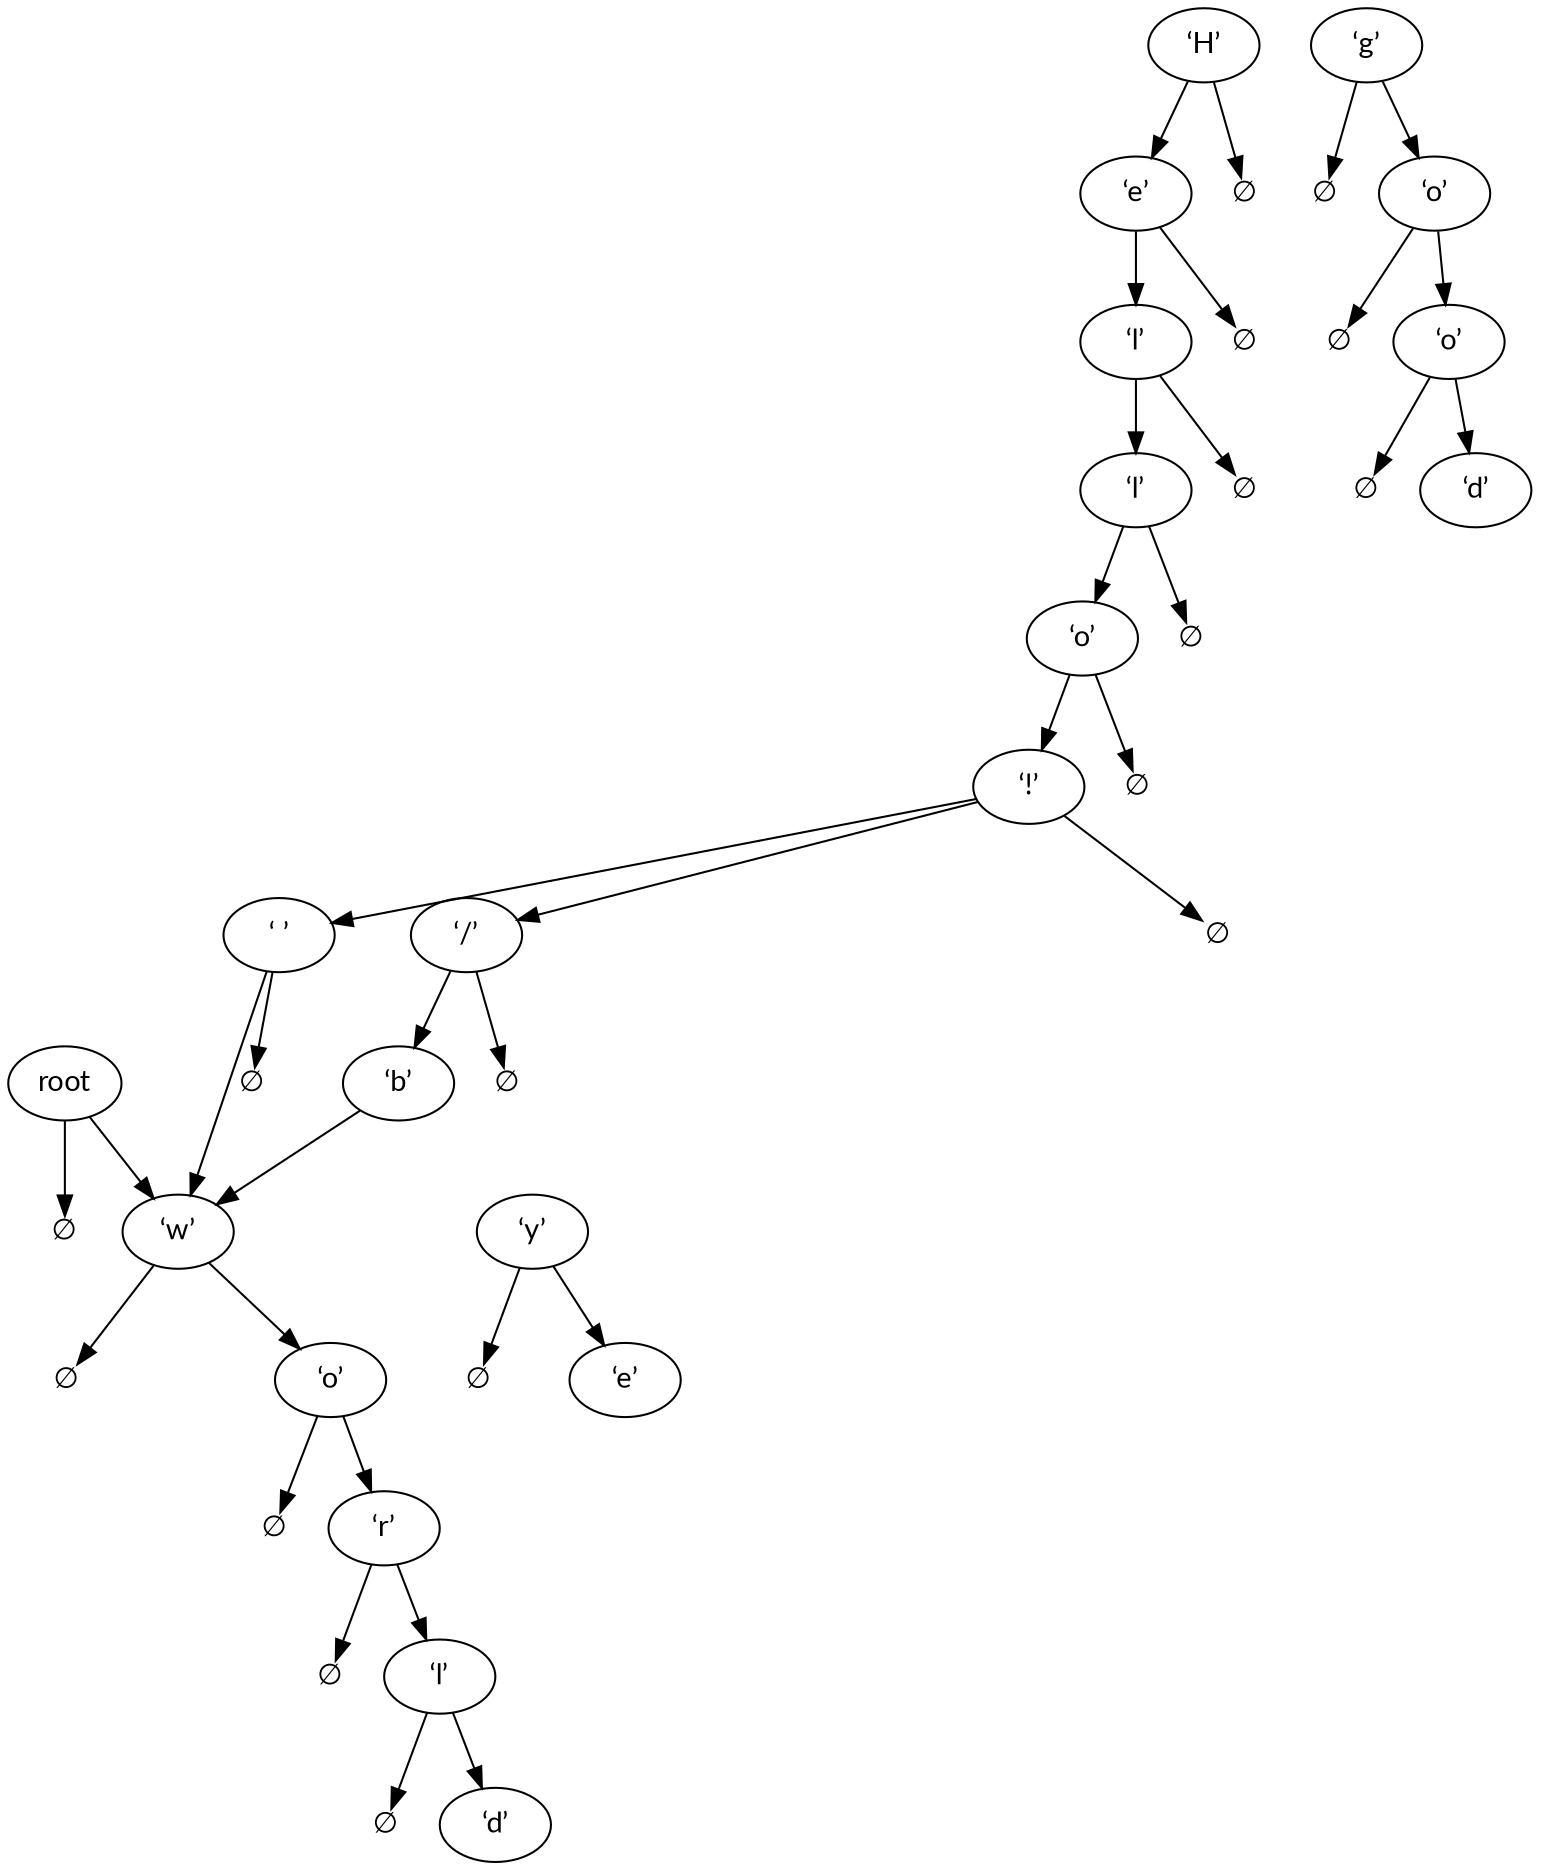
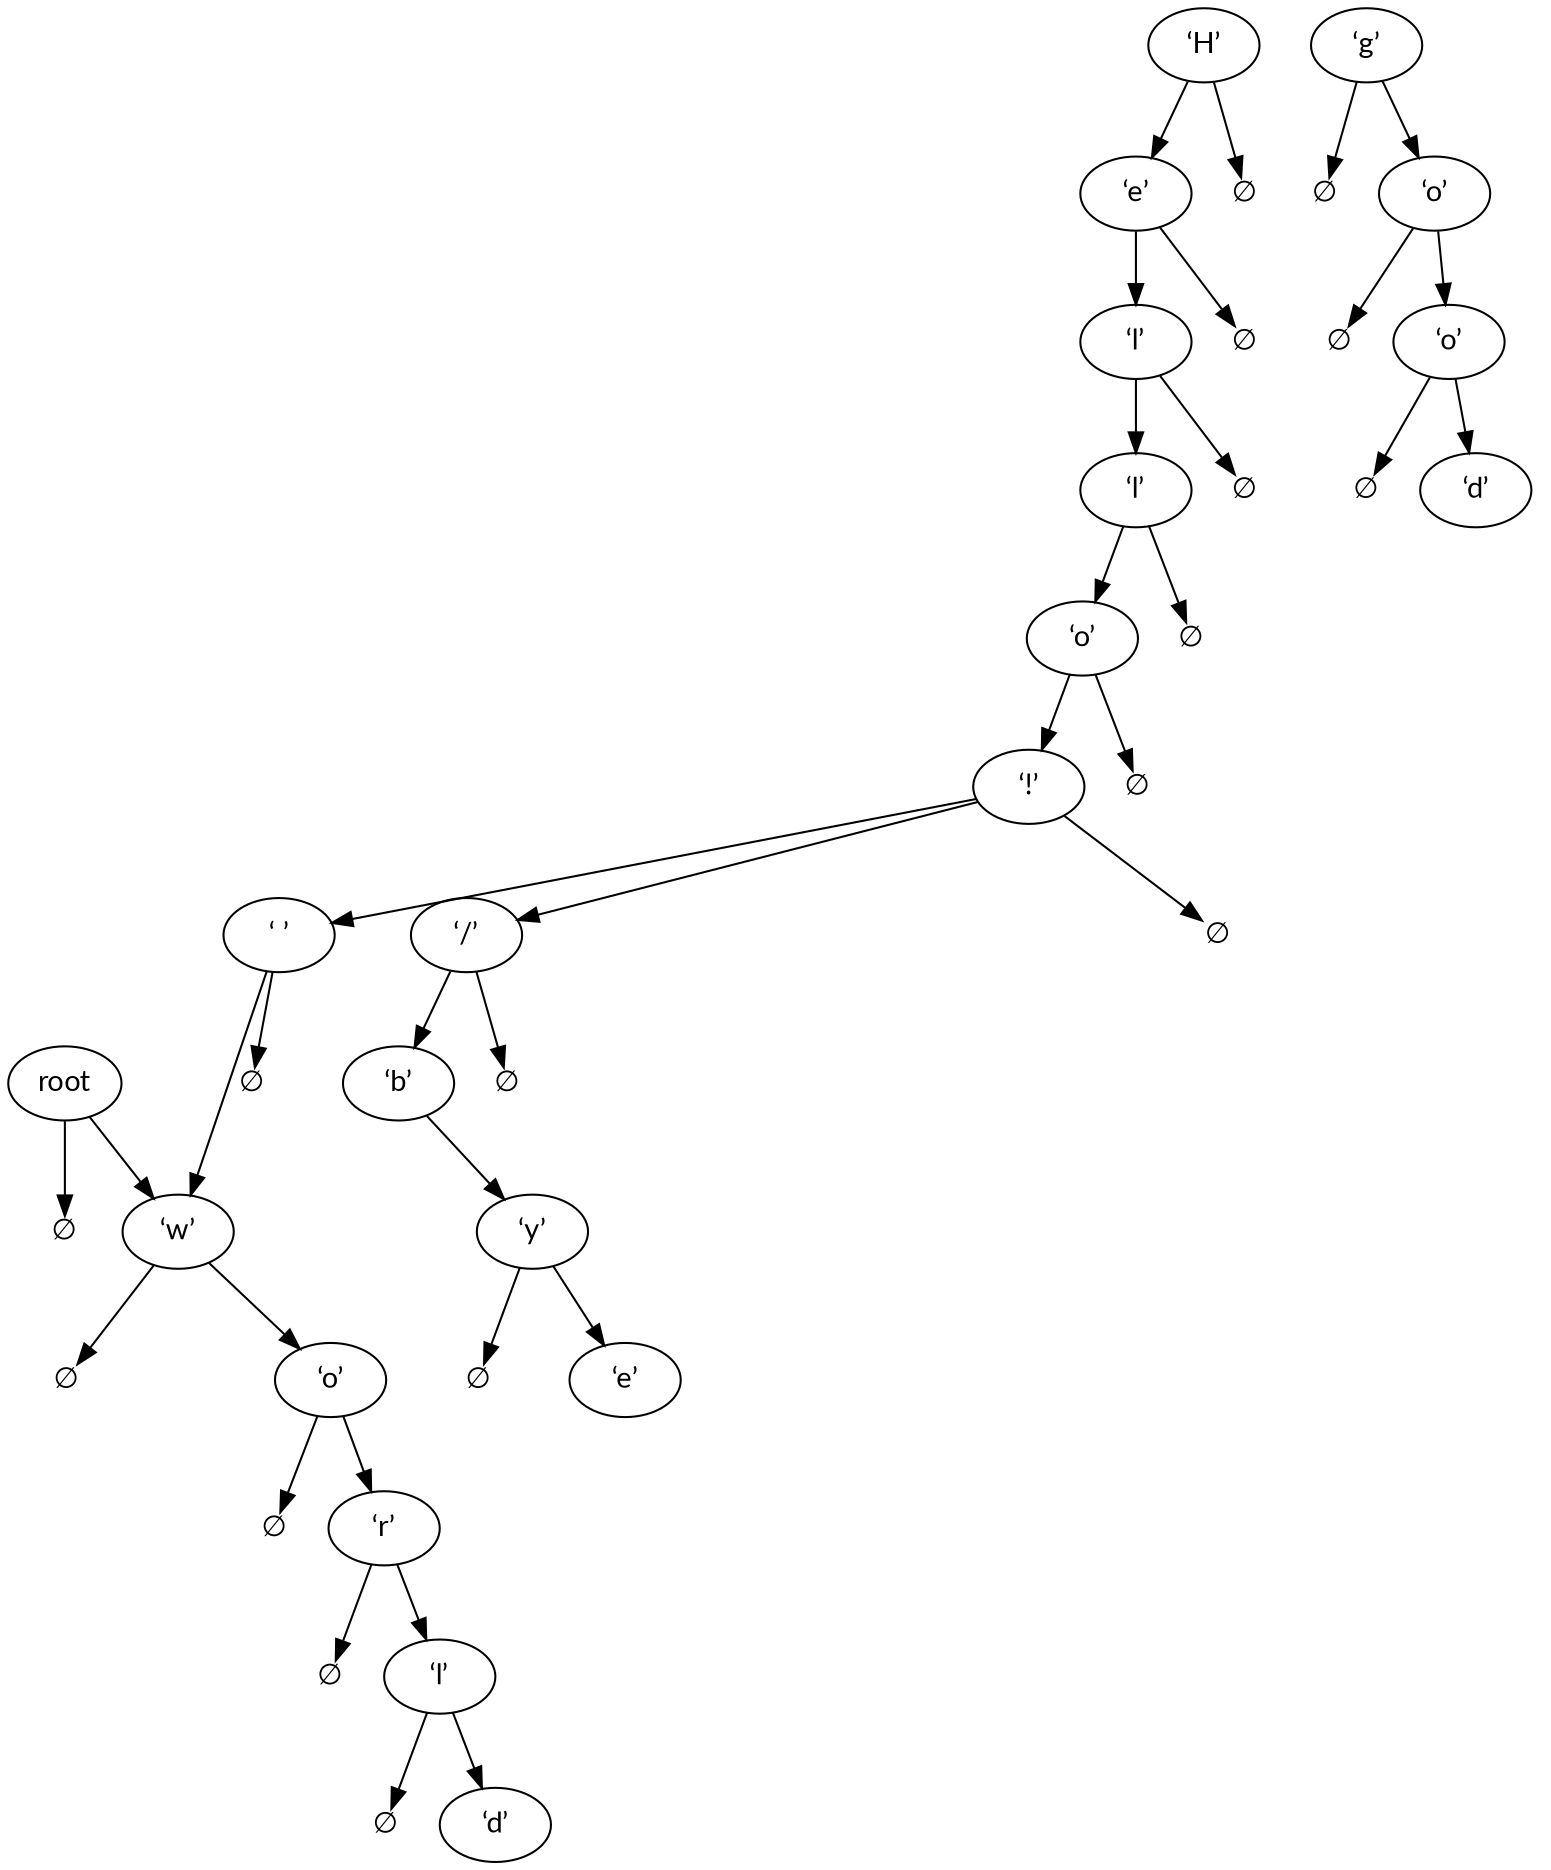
edge "‘b’" -> "‘w’": now "‘b’" -> "‘y’"
